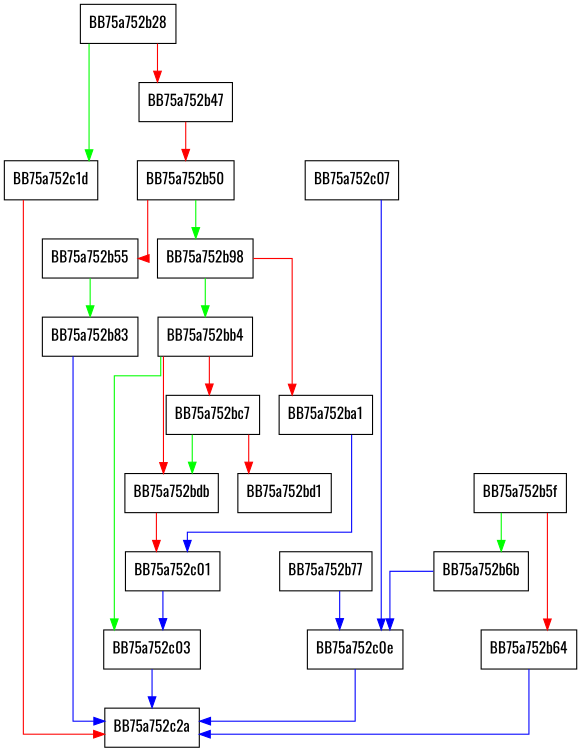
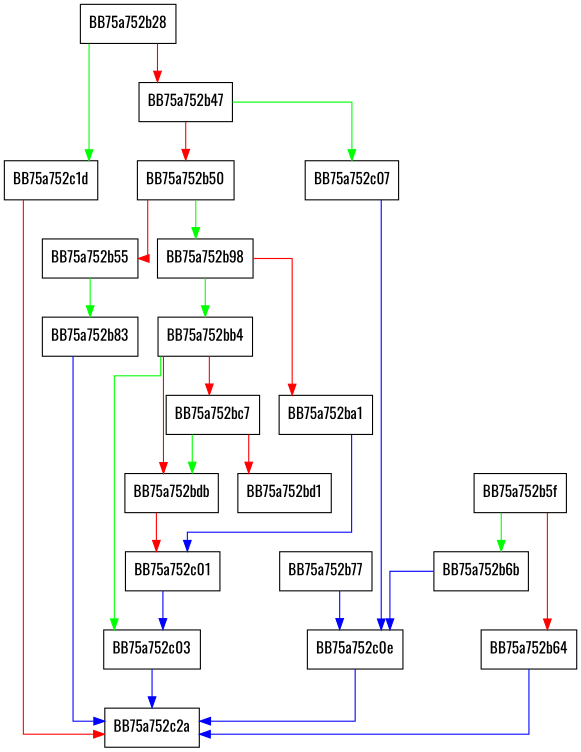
edge "BB75a752b47" -> "BB75a752c07": added
